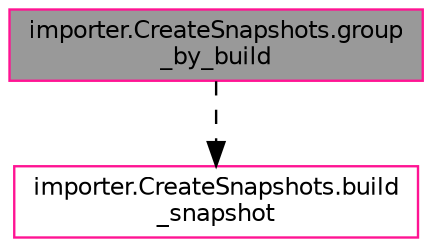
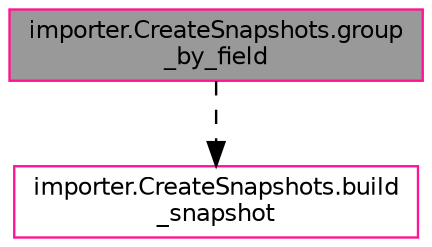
node "importer.CreateSnapshots.group _by_build": label "importer.CreateSnapshots.group _by_build" -> "importer.CreateSnapshots.group _by_field"
